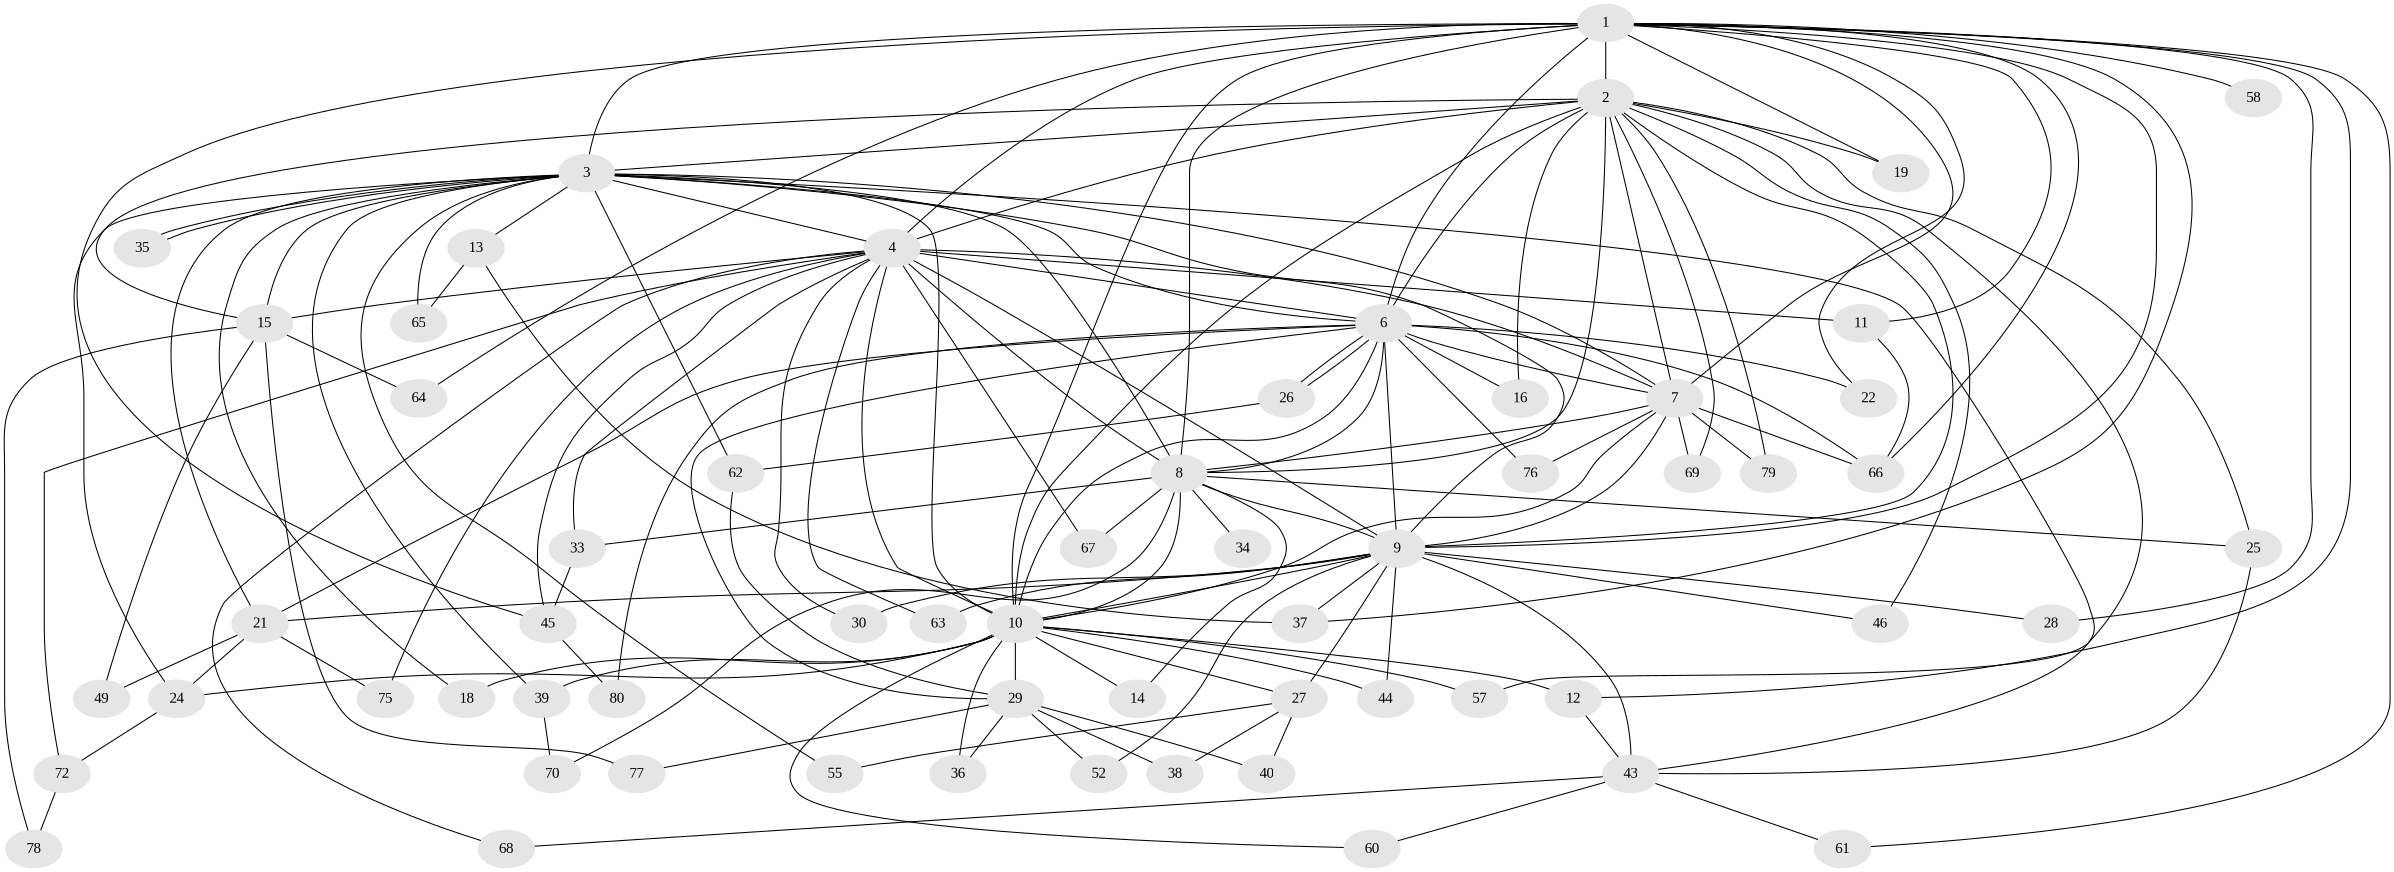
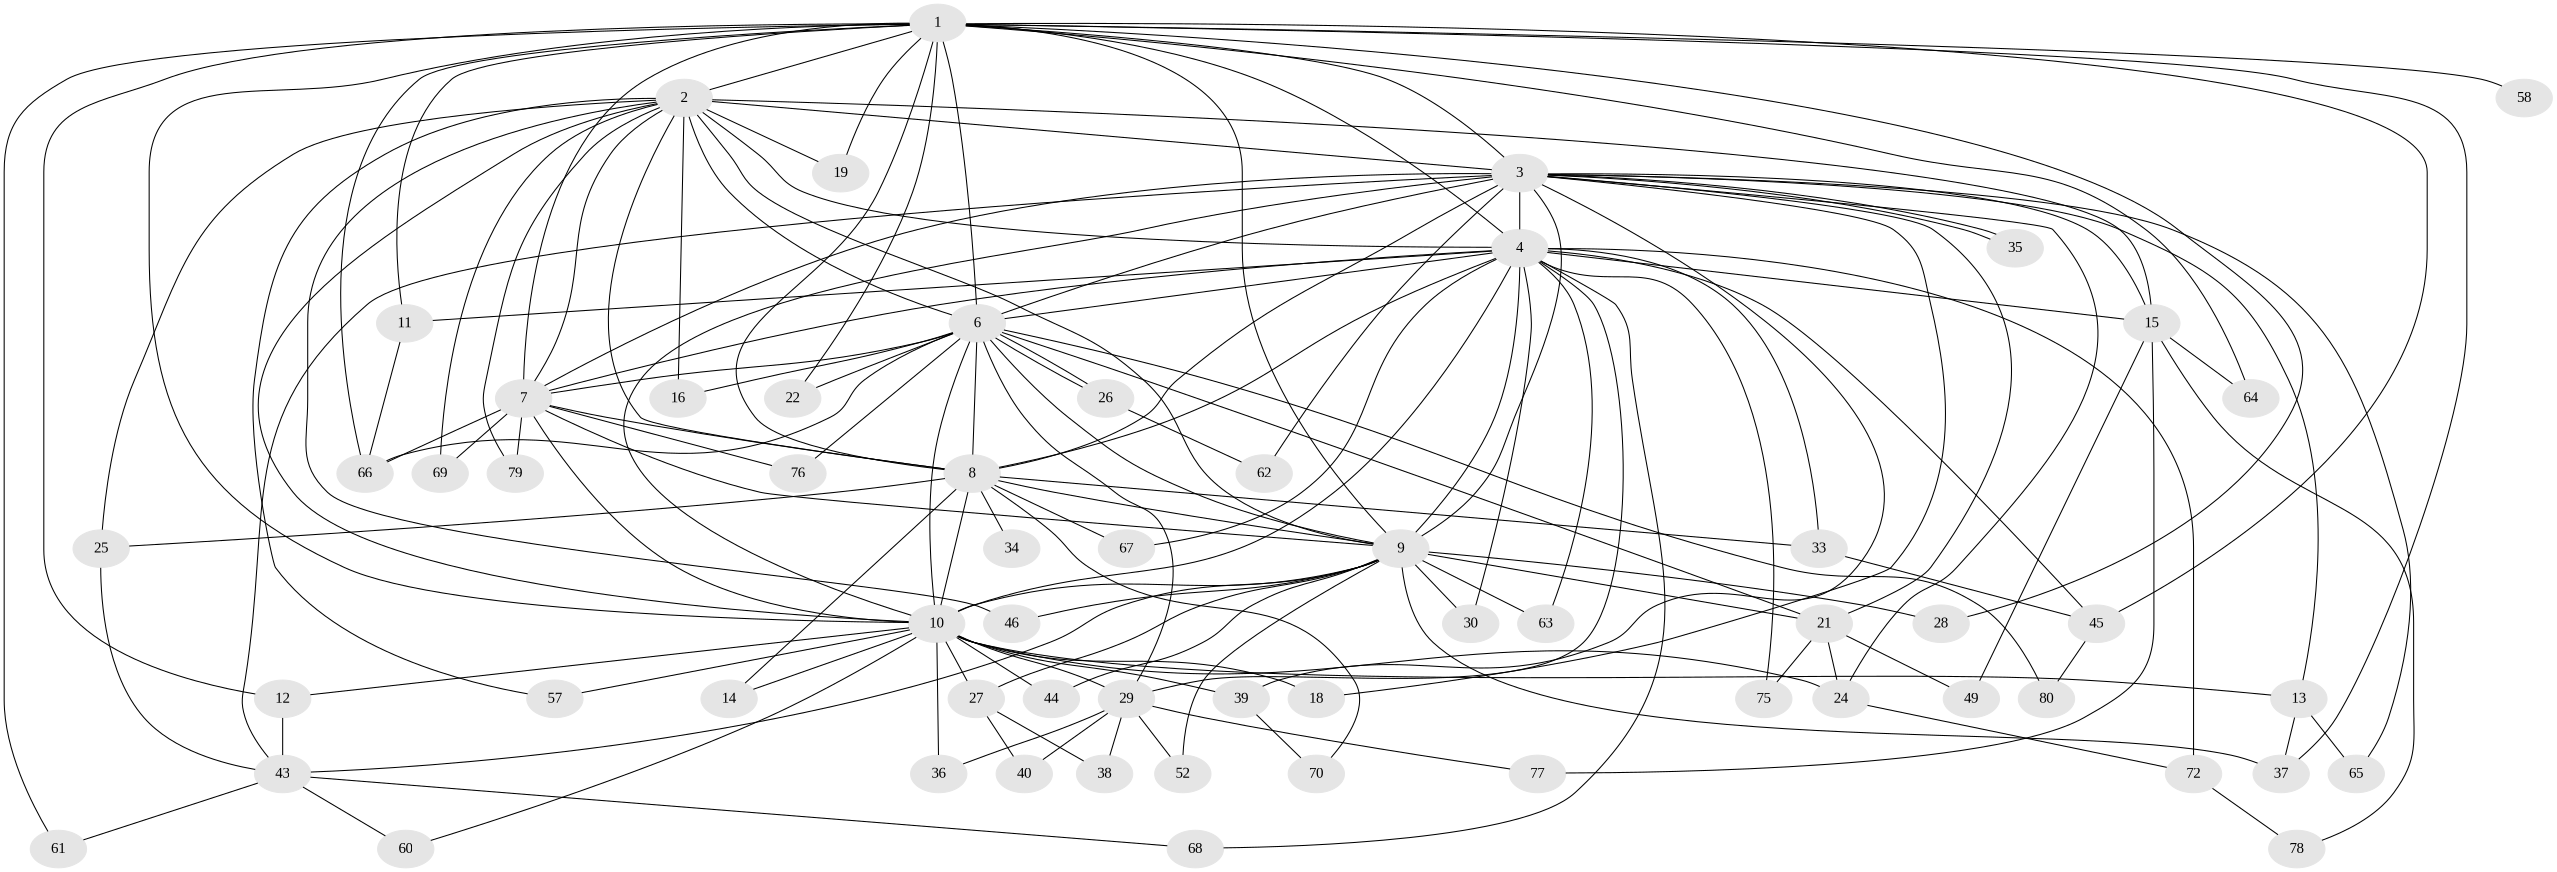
edge "62" -- "29": now "4" -- "29"
edge "10" -- "13": added
node "55": removed
